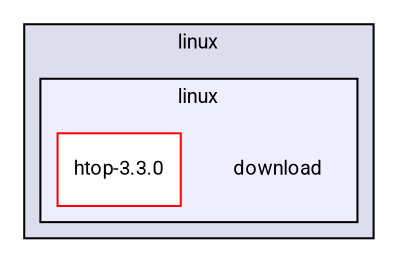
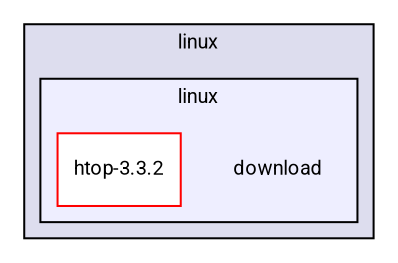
node "htop-3.3.0": label "htop-3.3.0" -> "htop-3.3.2"
